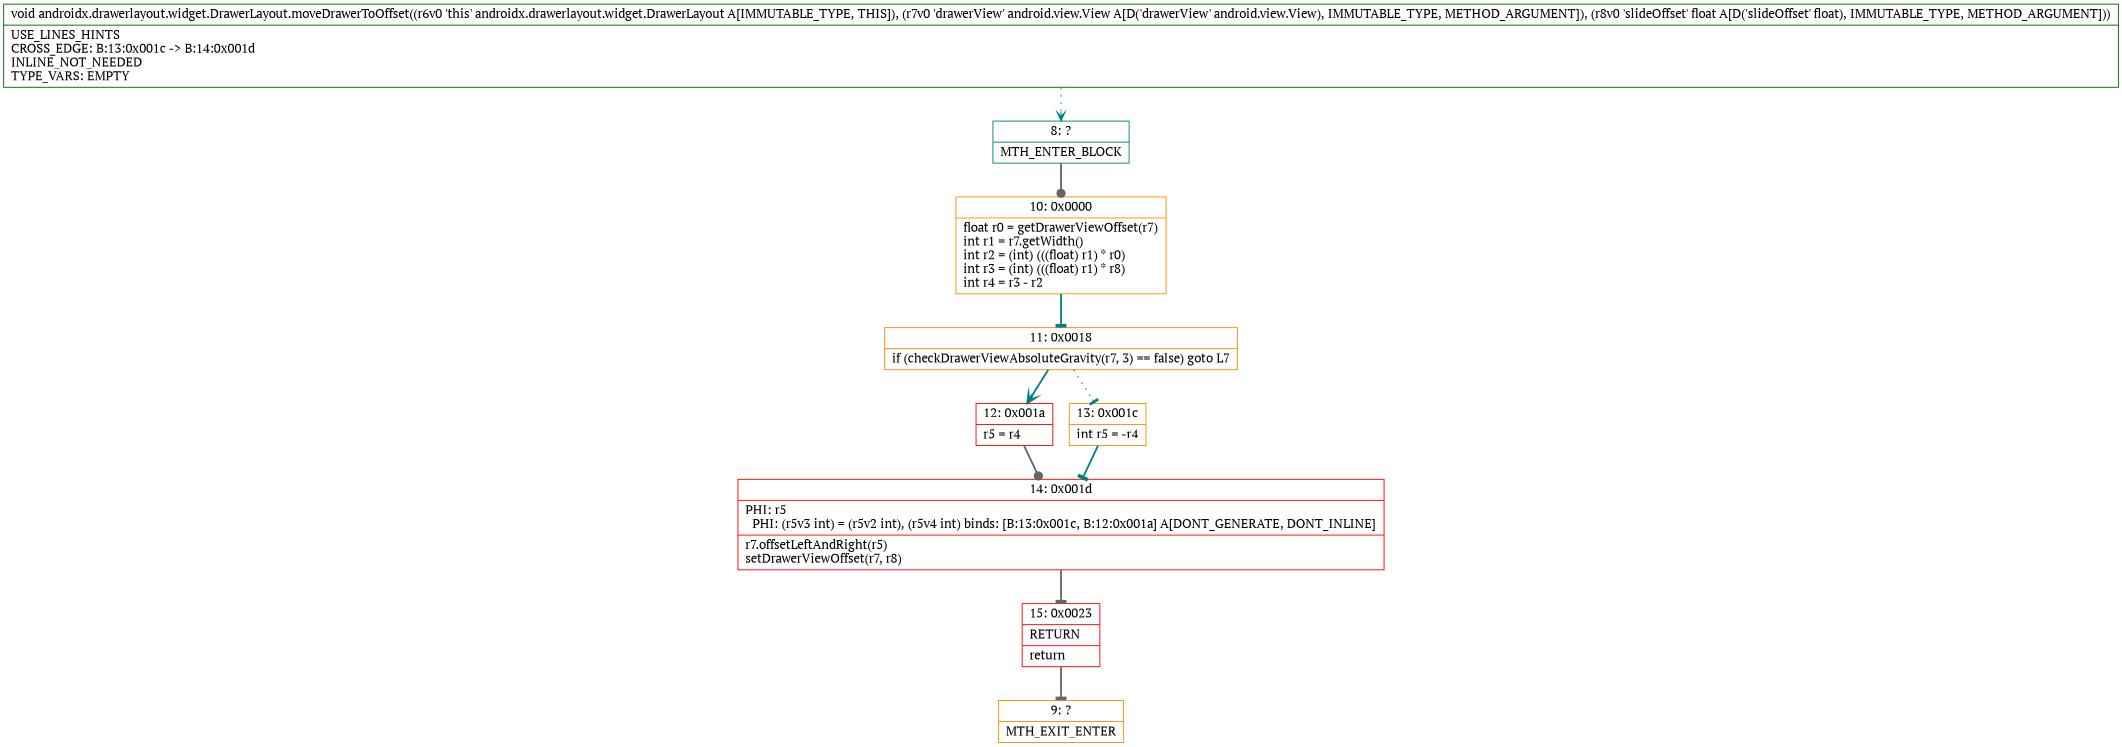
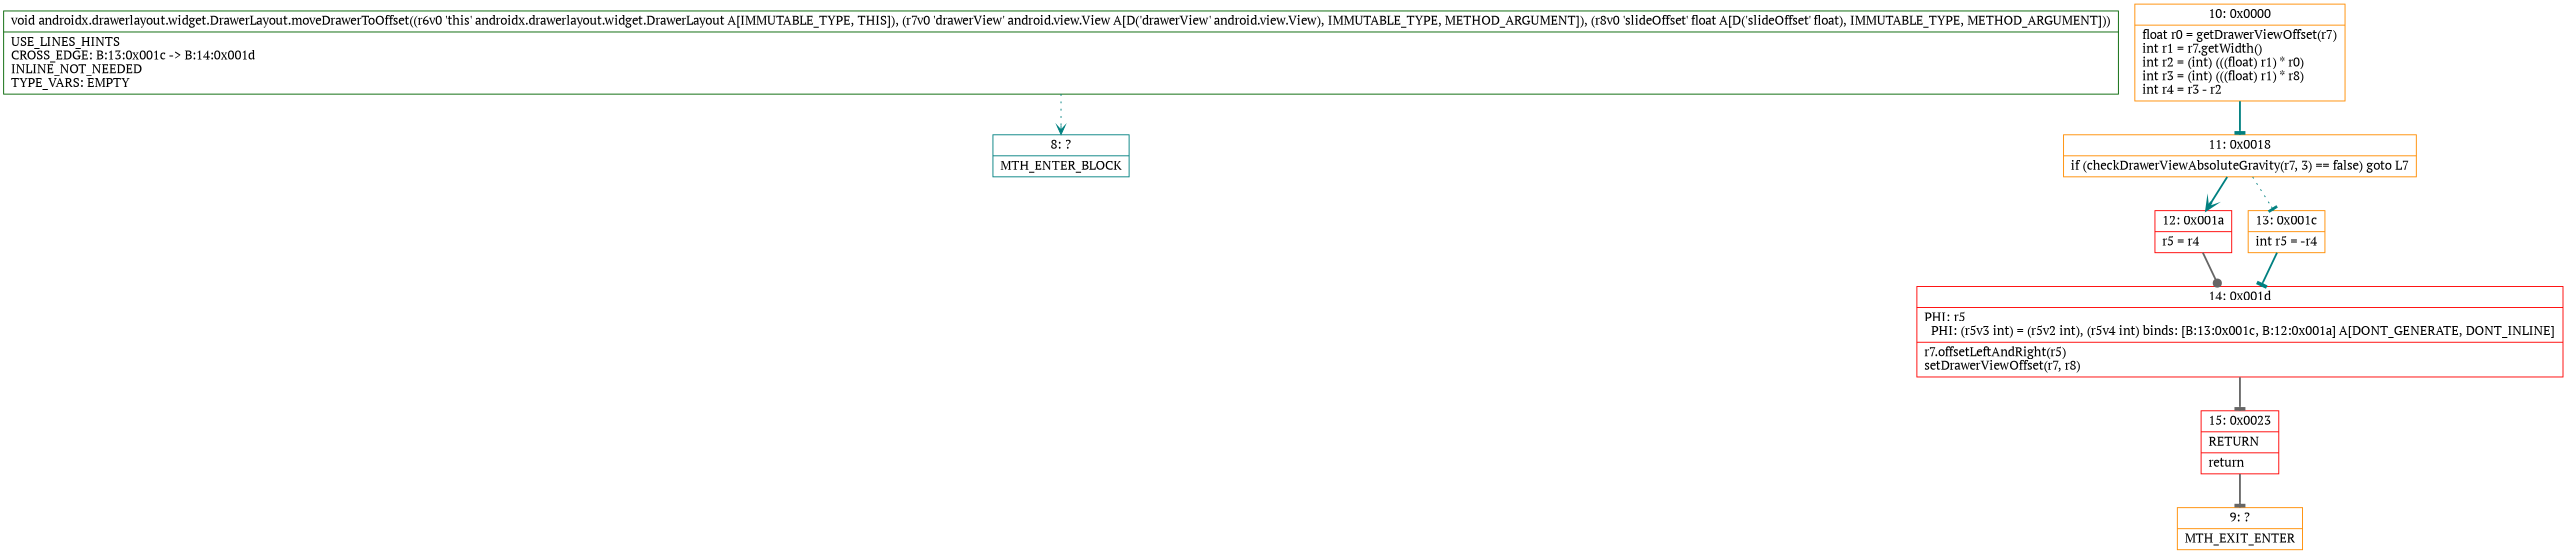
edge "8: ?" -> "10: 0x0000": removed
